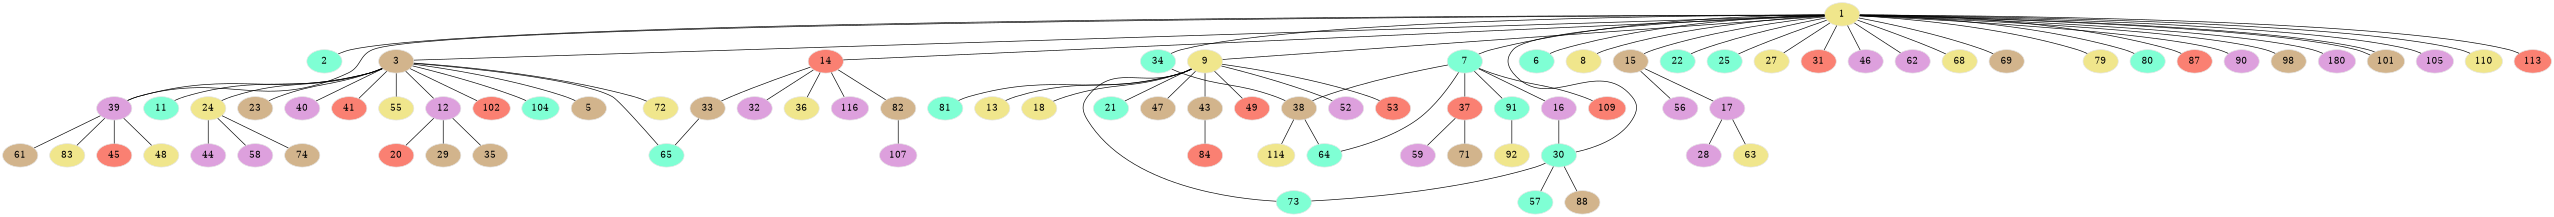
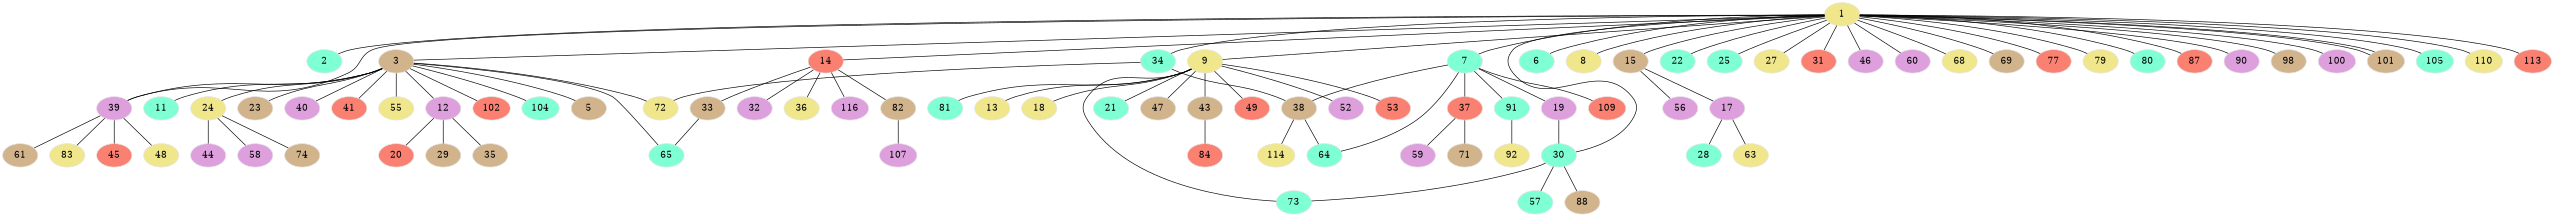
node "62": label "62" -> "60"
node "77": added
node "180": label "180" -> "100"
node "105": fillcolor plum -> aquamarine
edge "34" -- "72": added
node "16": label "16" -> "19"
node "28": fillcolor plum -> aquamarine
